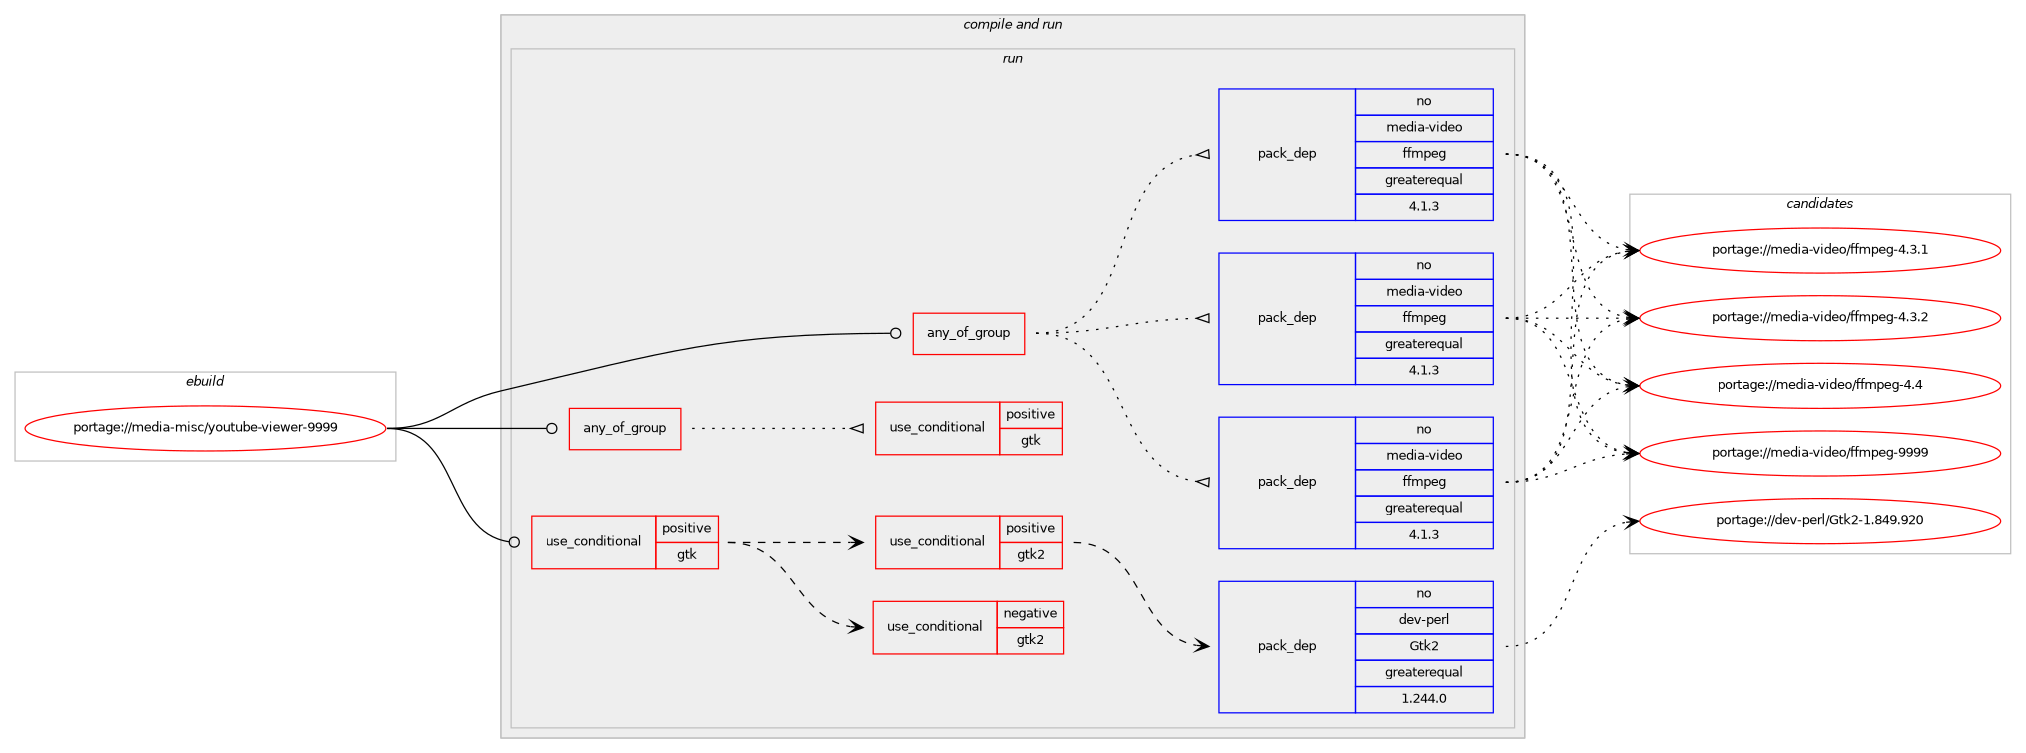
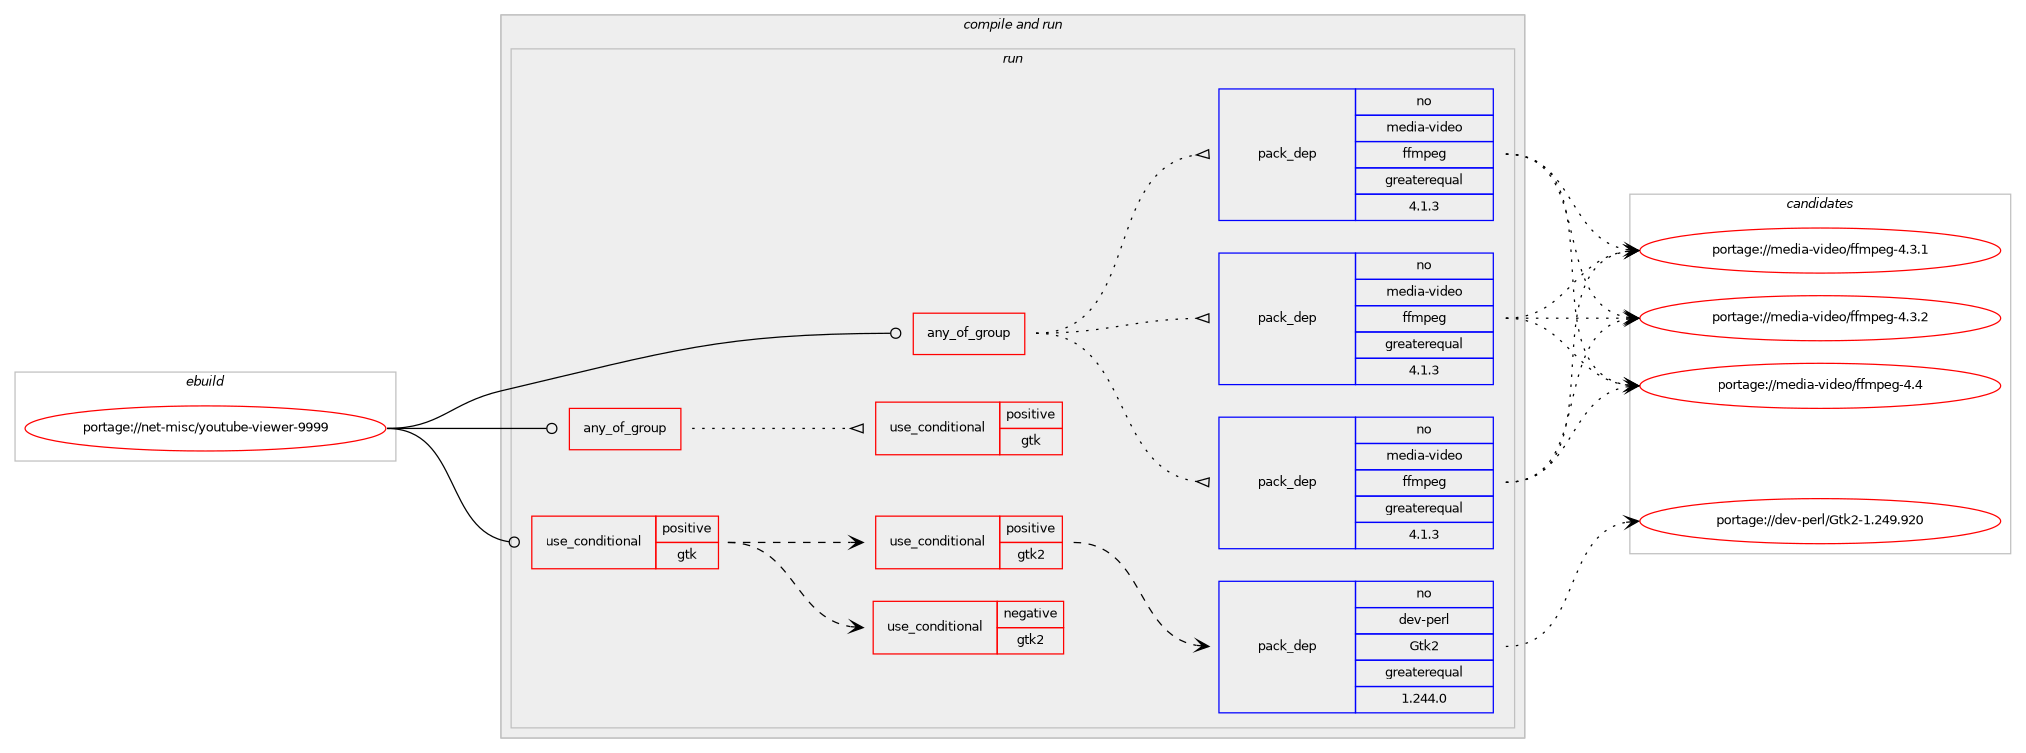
node "portage://media-misc/youtube-viewer-9999": label "portage://media-misc/youtube-viewer-9999" -> "portage://net-misc/youtube-viewer-9999"
node "portage://media-video/ffmpeg-9999": removed
node "portage://dev-perl/Gtk2-1.849.920": label "portage://dev-perl/Gtk2-1.849.920" -> "portage://dev-perl/Gtk2-1.249.920"
